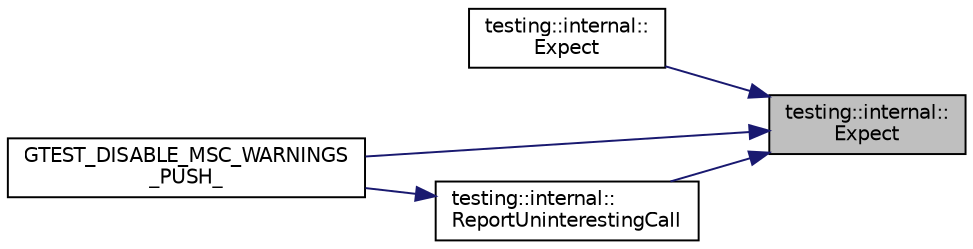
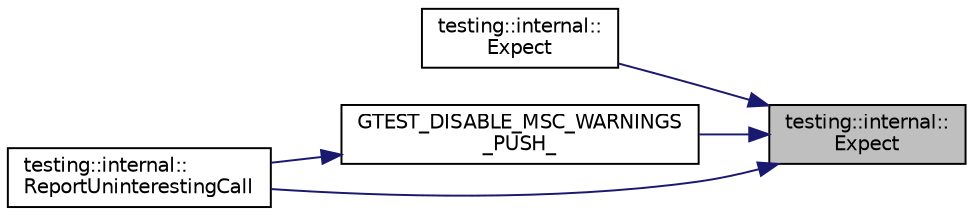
edge "GTEST_DISABLE_MSC_WARNINGS _PUSH_" -> "testing::internal:: ReportUninterestingCall": reversed
